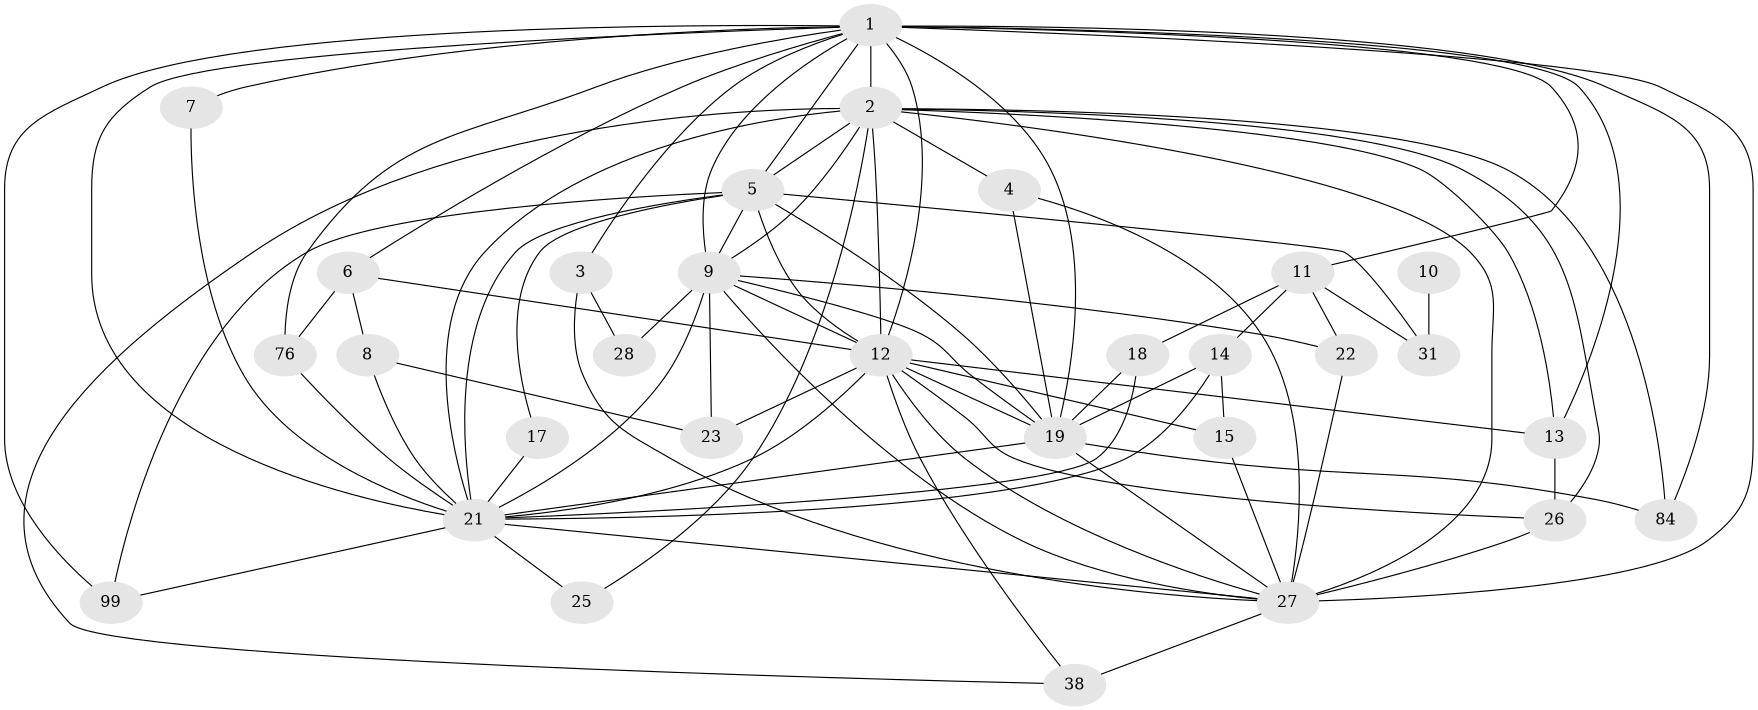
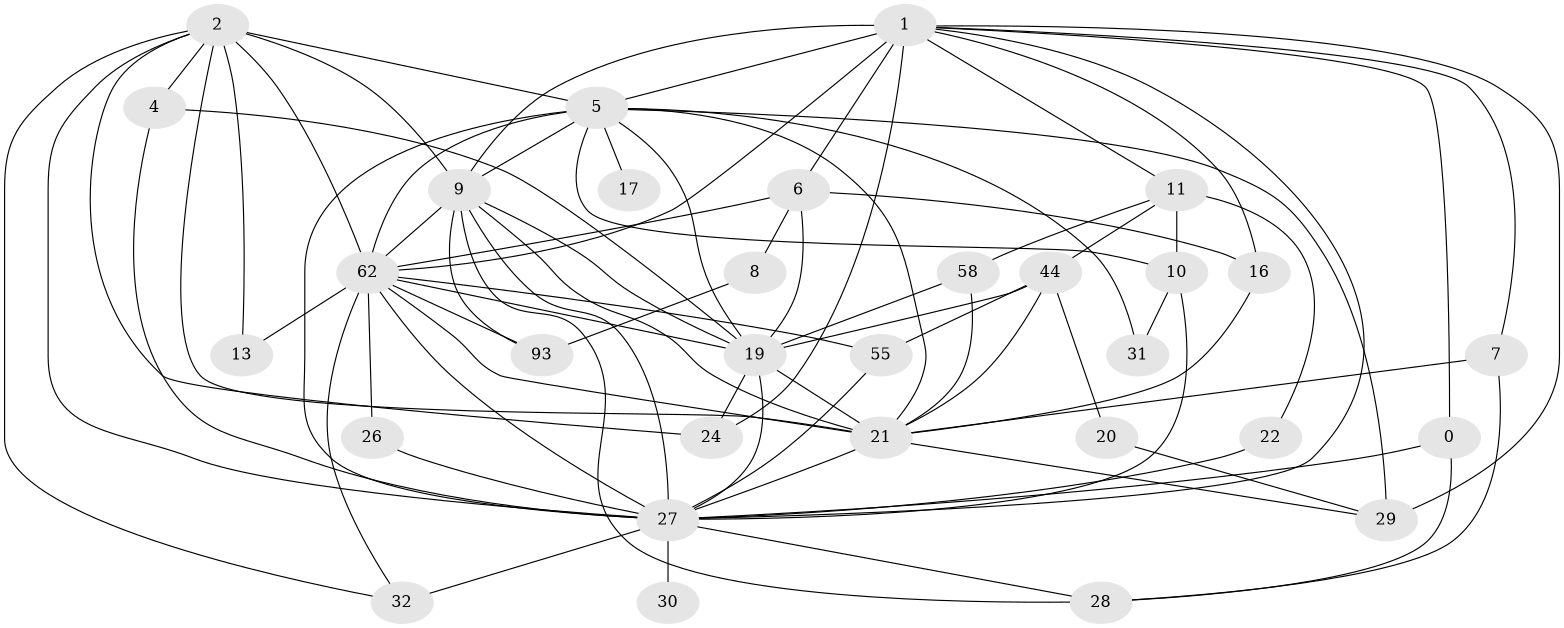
edge "1" -- "2": removed
edge "1" -- "21": removed
edge "1" -- "13": removed
edge "2" -- "26": removed
edge "1" -- "19": now "6" -- "19"
edge "5" -- "10": added
node "3": label "3" -> "0"
edge "9" -- "22": removed
edge "11" -- "31": now "11" -- "10"
node "76": label "76" -> "16"
node "12": label "12" -> "62"
node "18": label "18" -> "58"
node "14": label "14" -> "44"
edge "5" -- "27": added
node "23": label "23" -> "93"
node "20": added
node "15": label "15" -> "55"
edge "8" -- "21": removed
edge "10" -- "27": added
edge "17" -- "21": removed
edge "13" -- "26": removed
node "84": label "84" -> "24"
edge "7" -- "28": added
edge "27" -- "28": added
node "99": label "99" -> "29"
node "25": removed
node "30": added
node "38": label "38" -> "32"
